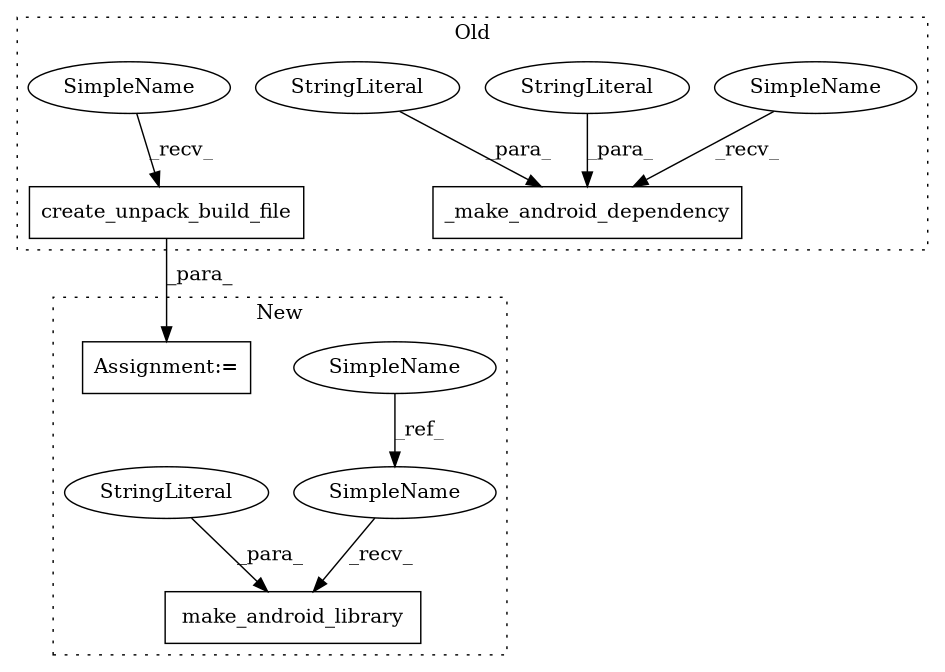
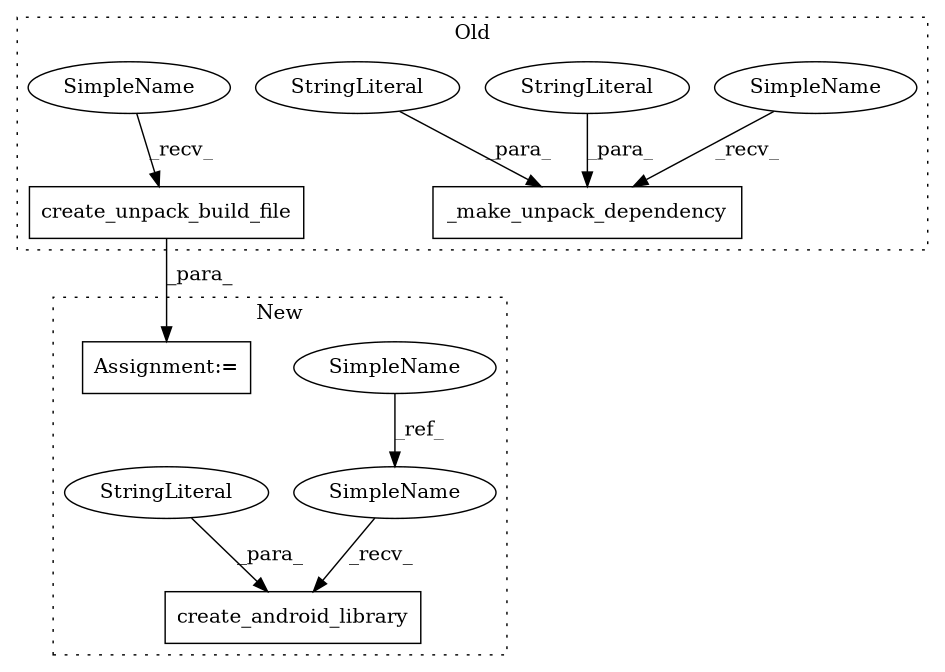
node "_make_android_dependency": label "_make_android_dependency" -> "_make_unpack_dependency"
node "make_android_library": label "make_android_library" -> "create_android_library"
